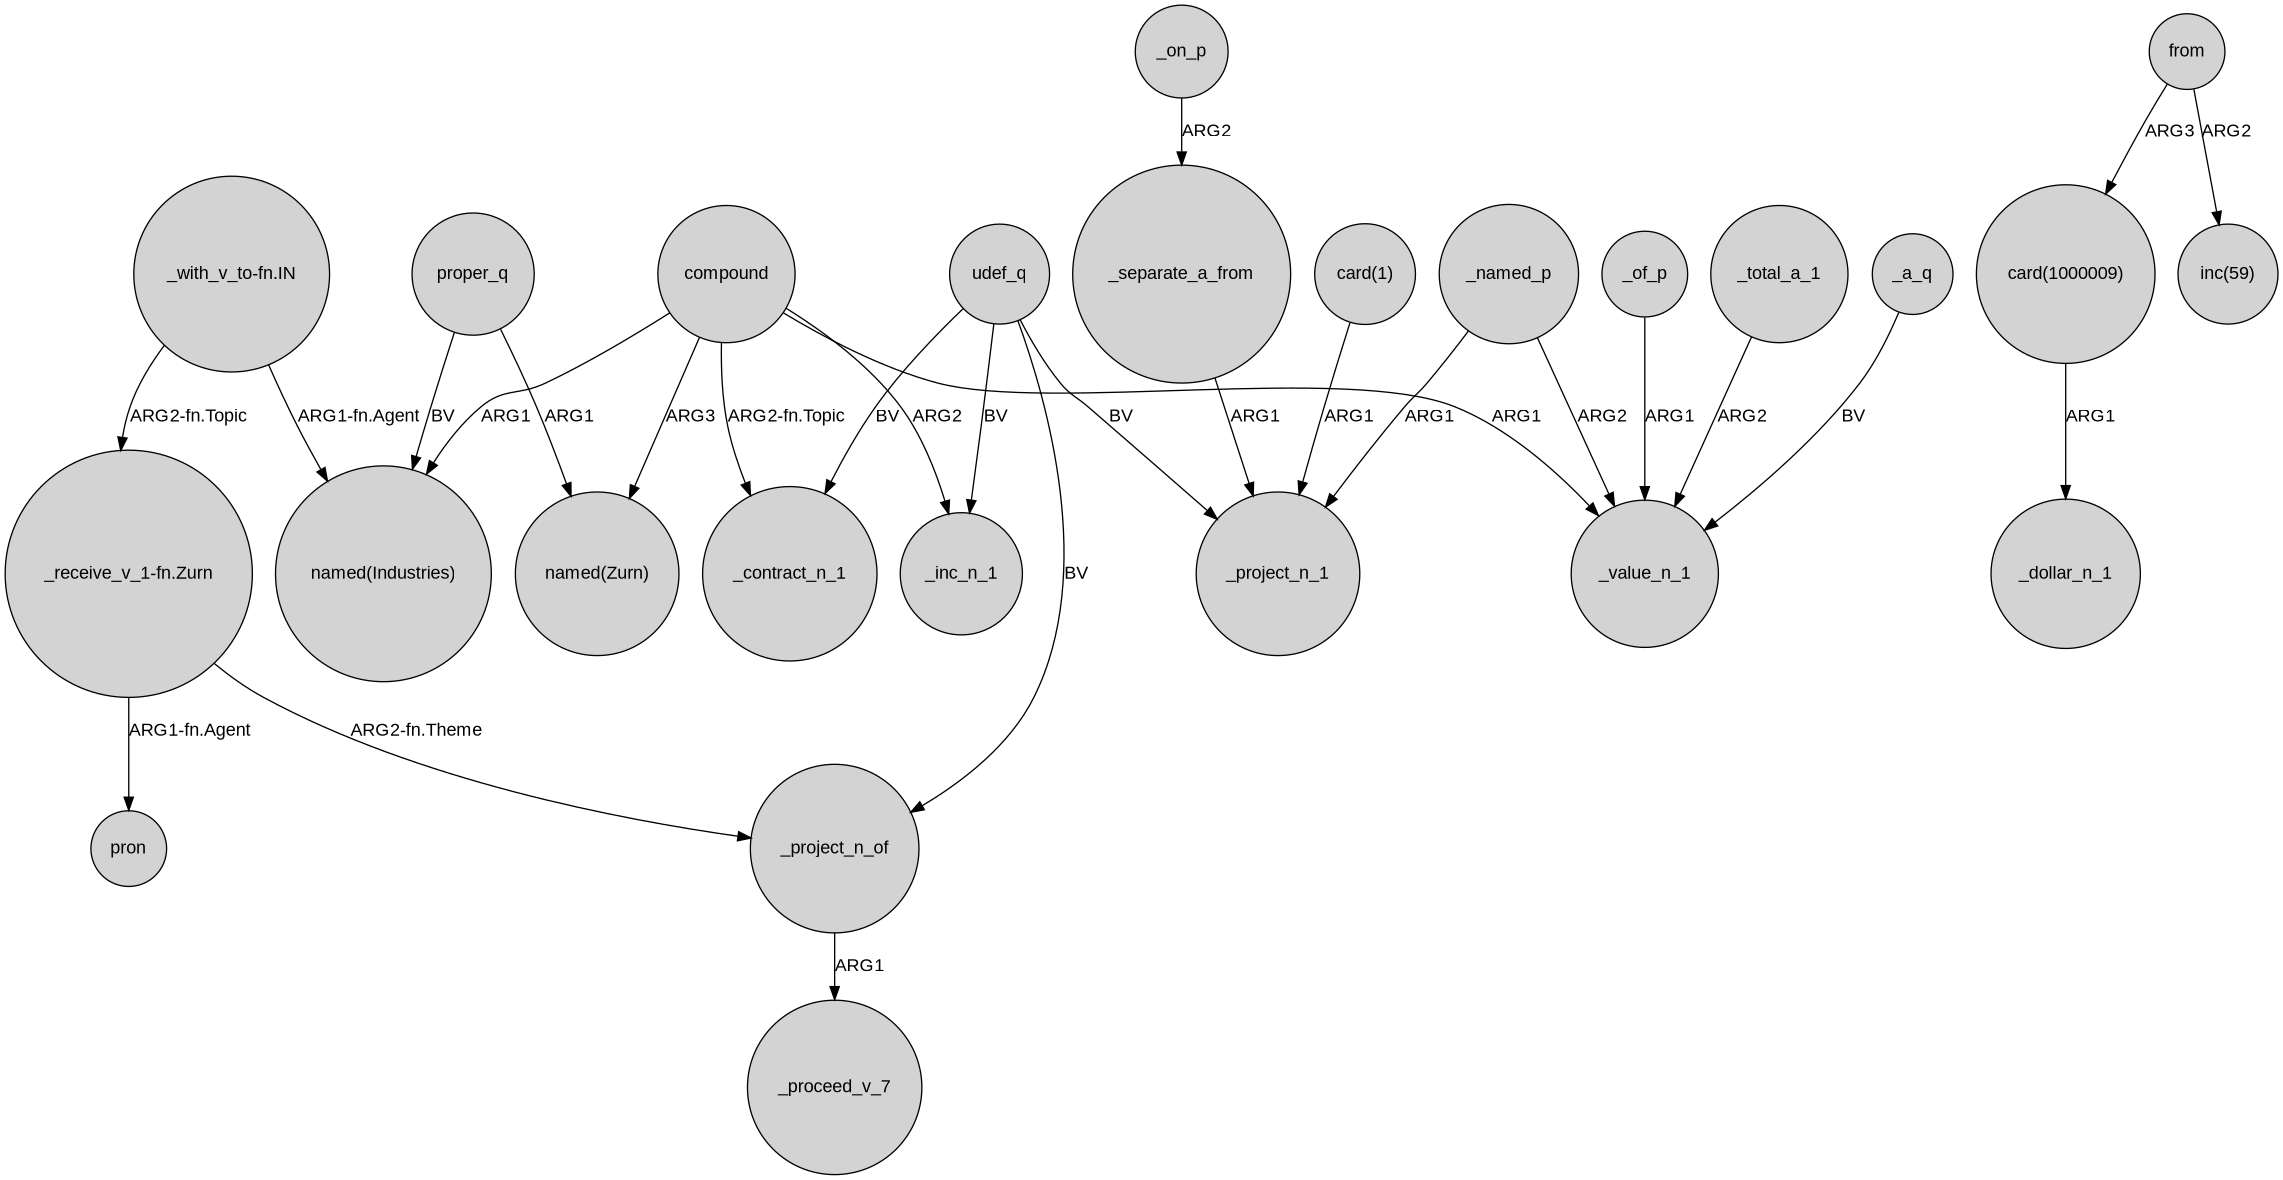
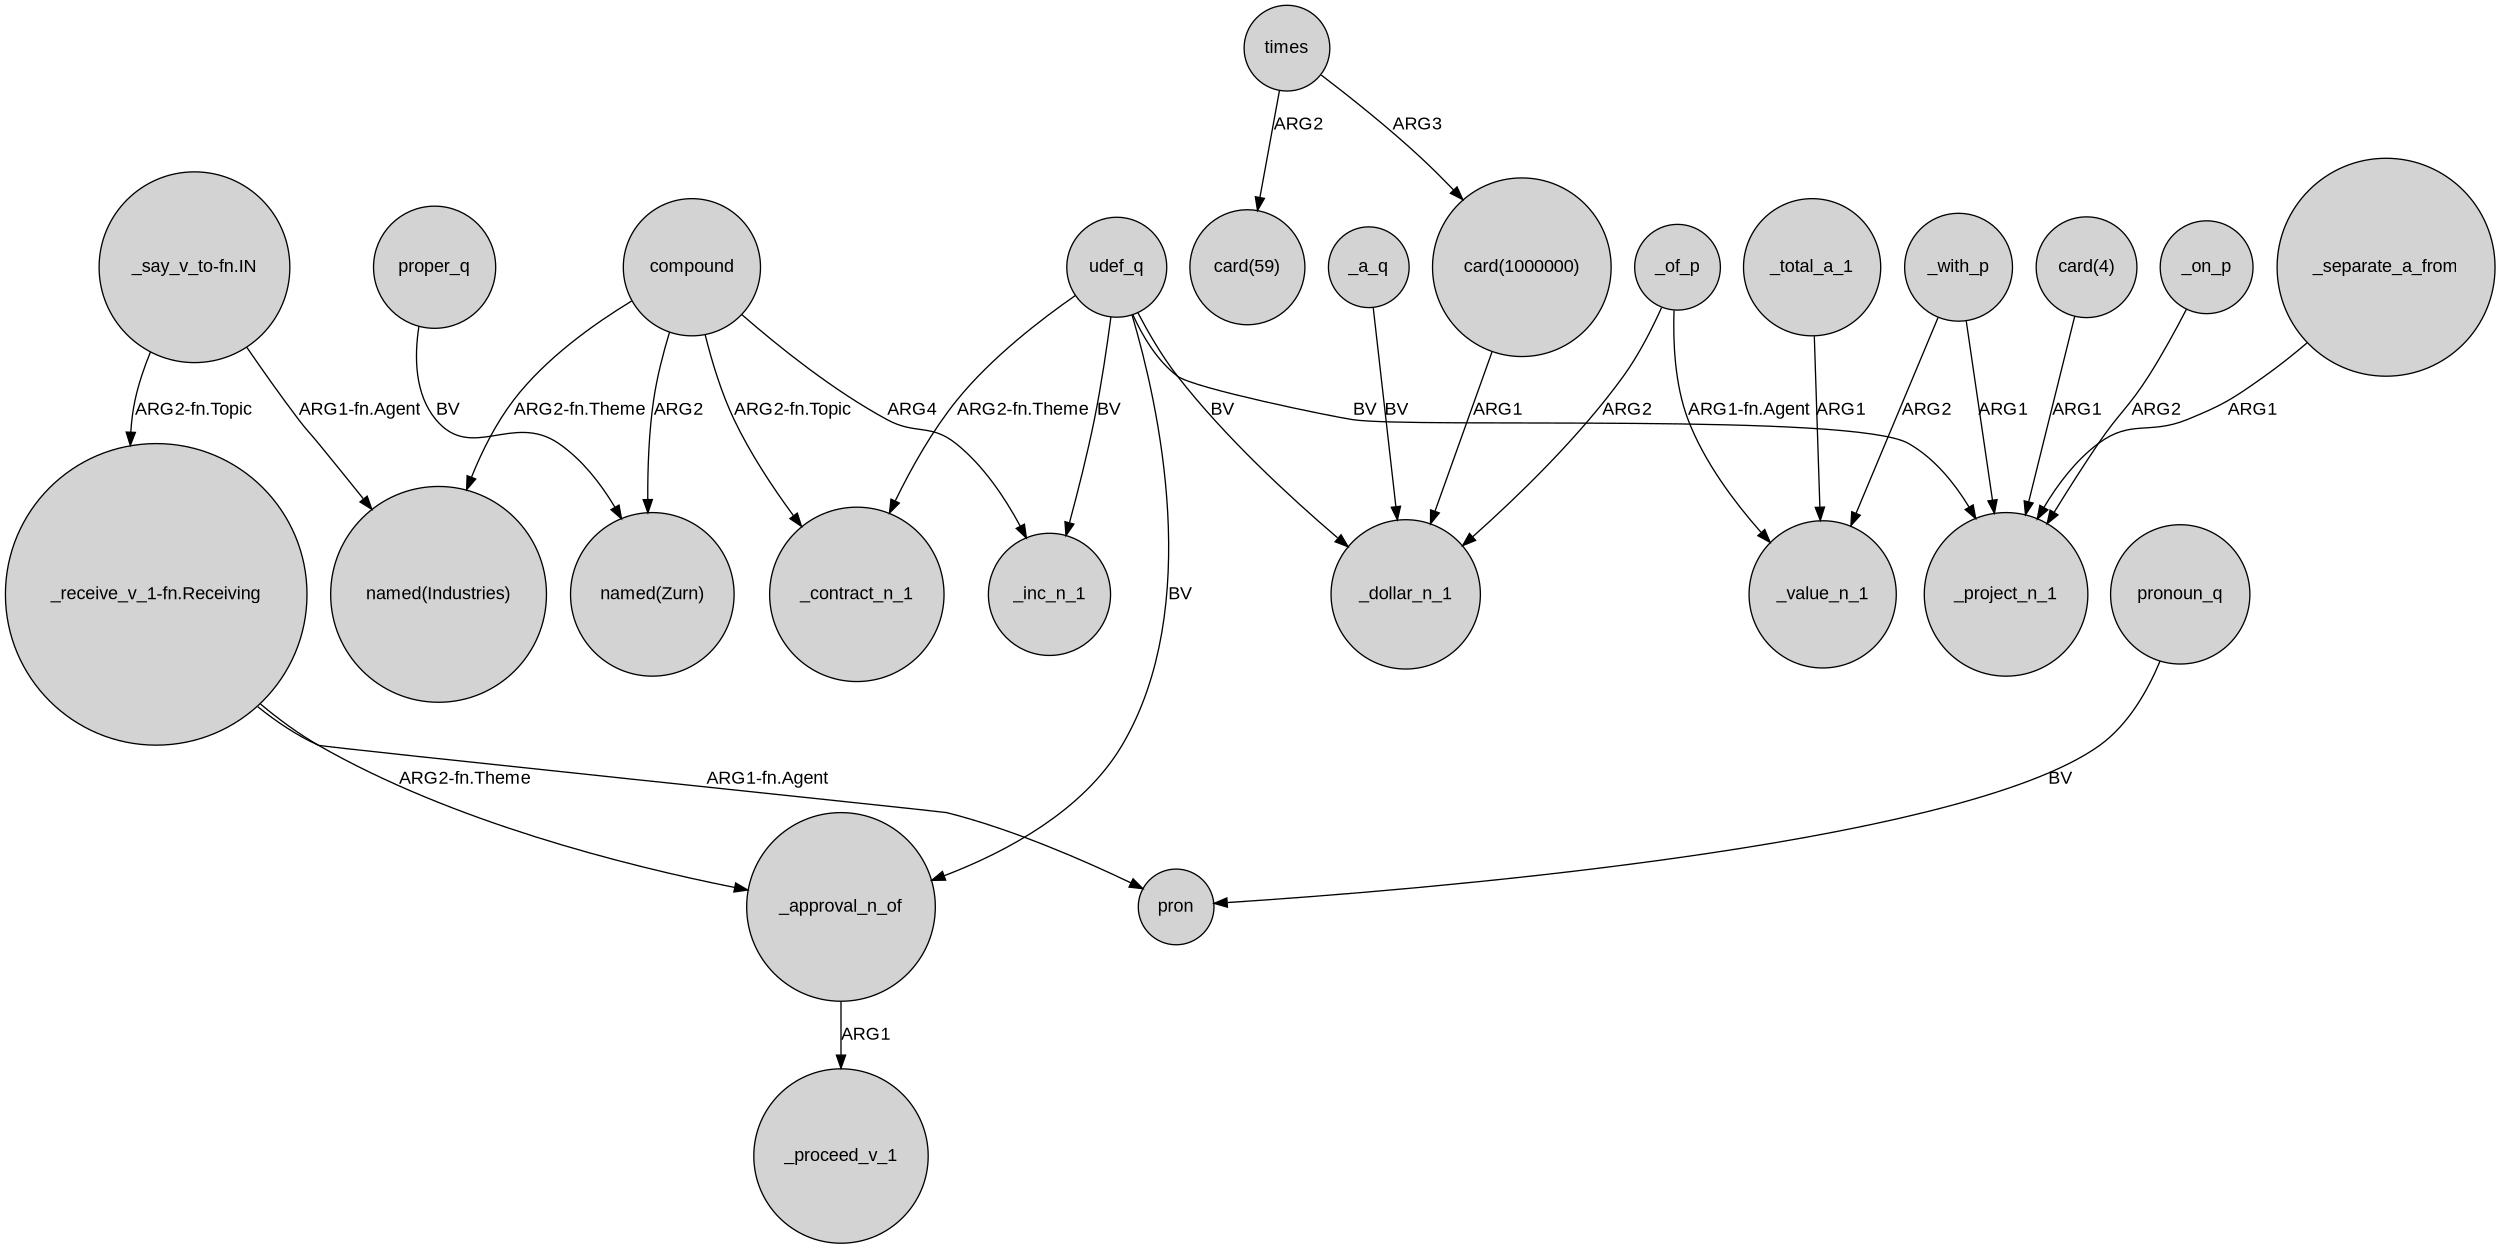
node "from": label "from" -> "times"
edge "_on_p" -> "_separate_a_from": now "_on_p" -> "_project_n_1"
node "_with_v_to-fn.IN": label "_with_v_to-fn.IN" -> "_say_v_to-fn.IN"
node "card(1)": label "card(1)" -> "card(4)"
node "_named_p": label "_named_p" -> "_with_p"
node "card(1000009)": label "card(1000009)" -> "card(1000000)"
node "inc(59)": label "inc(59)" -> "card(59)"
edge "compound" -> "_value_n_1": removed, label "ARG1"
edge "proper_q" -> "named(Industries)": removed, label "BV"
edge "compound" -> "named(Industries)": label "ARG1" -> "ARG2-fn.Theme"
edge "proper_q" -> "named(Zurn)": label "ARG1" -> "BV"
edge "compound" -> "named(Zurn)": label "ARG3" -> "ARG2"
edge "udef_q" -> "_contract_n_1": label "BV" -> "ARG2-fn.Theme"
edge "compound" -> "_inc_n_1": label "ARG2" -> "ARG4"
edge "_of_p" -> "_value_n_1": label "ARG1" -> "ARG1-fn.Agent"
edge "_total_a_1" -> "_value_n_1": label "ARG2" -> "ARG1"
edge "_a_q" -> "_value_n_1": now "_a_q" -> "_dollar_n_1"
edge "_of_p" -> "_dollar_n_1": added, label "ARG2"
edge "udef_q" -> "_dollar_n_1": added, label "BV"
node "_receive_v_1-fn.Zurn": label "_receive_v_1-fn.Zurn" -> "_receive_v_1-fn.Receiving"
node "pronoun_q": added
node "_project_n_of": label "_project_n_of" -> "_approval_n_of"
node "_proceed_v_7": label "_proceed_v_7" -> "_proceed_v_1"
